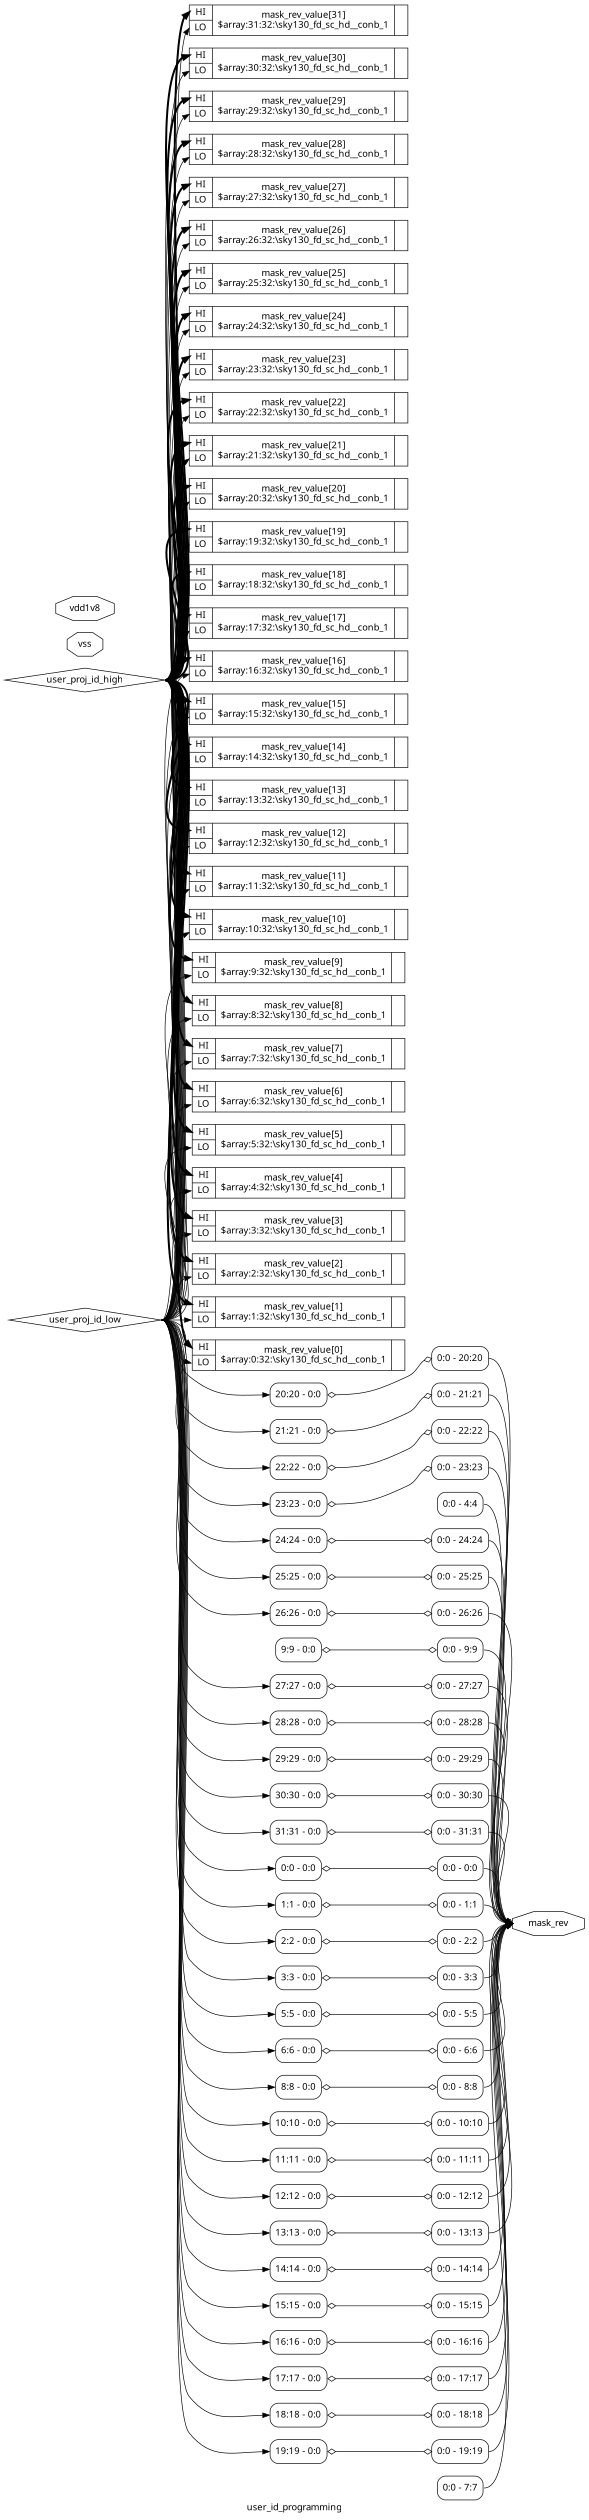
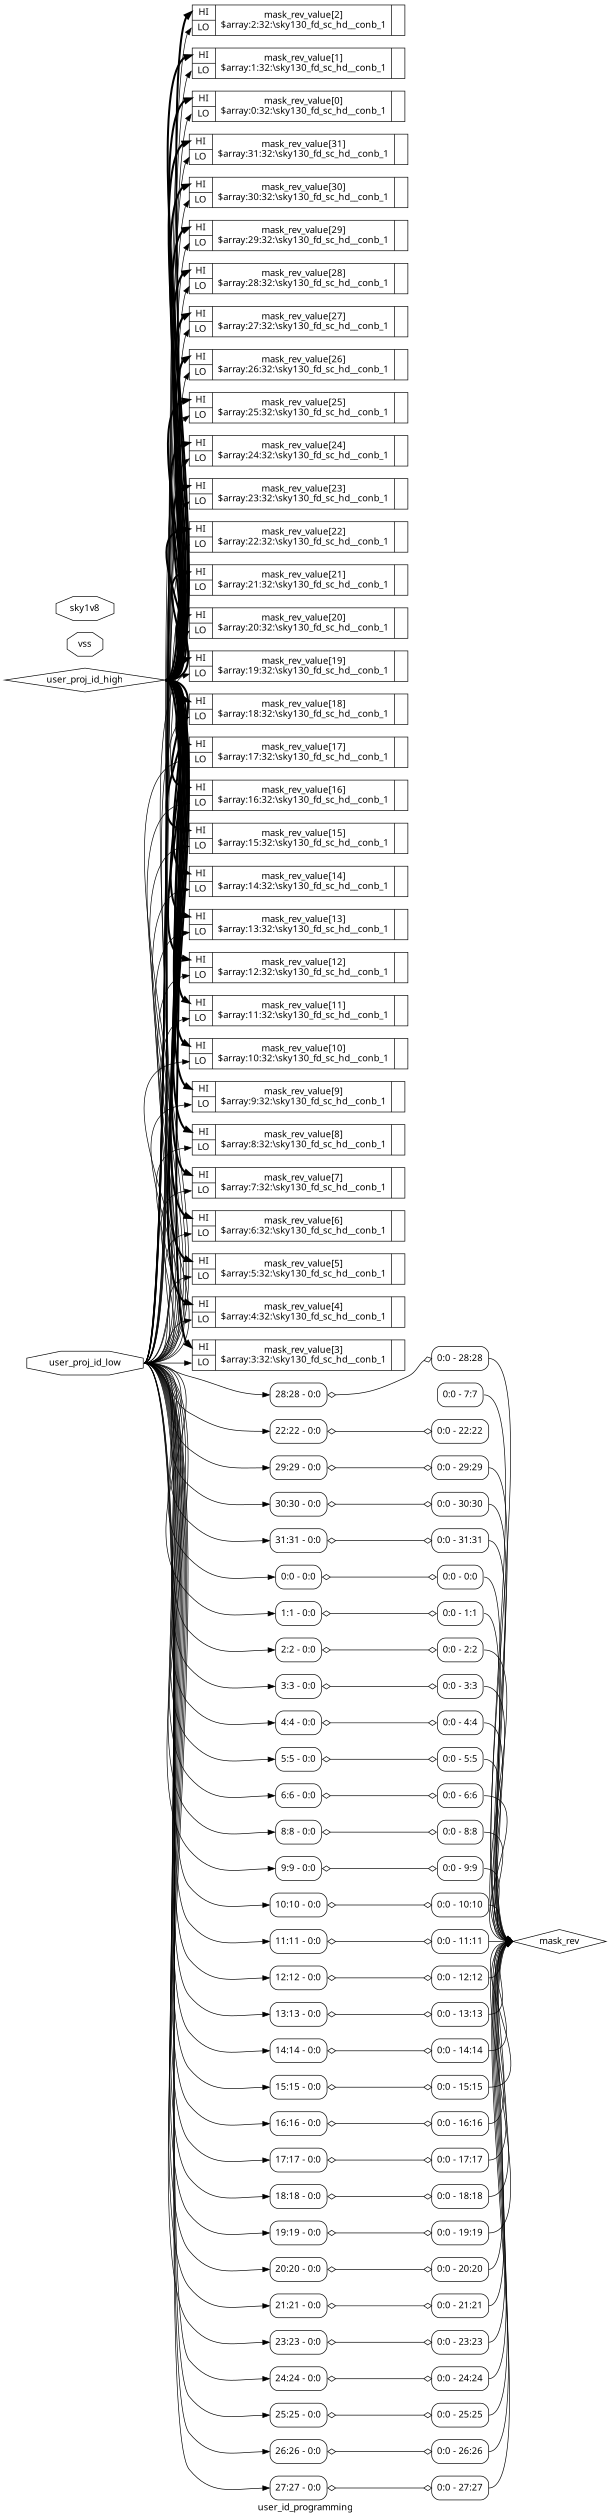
node "vdd1v8": label "vdd1v8" -> "sky1v8"
node "user_proj_id_low": shape diamond -> octagon
edge "user_proj_id_low" -> "9:9 - 0:0": added
edge "0:0 - 22:22" -> "mask_rev": removed
node "4:4 - 0:0": added
node "mask_rev": shape octagon -> diamond
